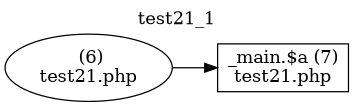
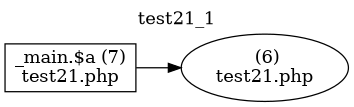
edge "(6) test21.php" -> "_main.$a (7) test21.php": reversed
